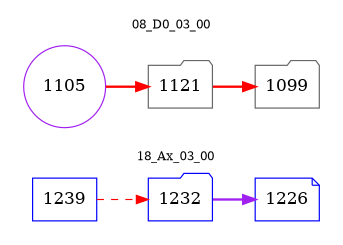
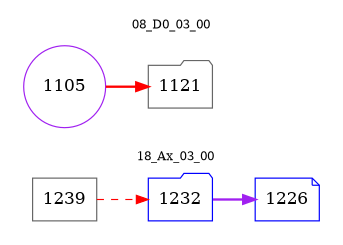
node "1099": removed
node "1239": color blue -> gray40
